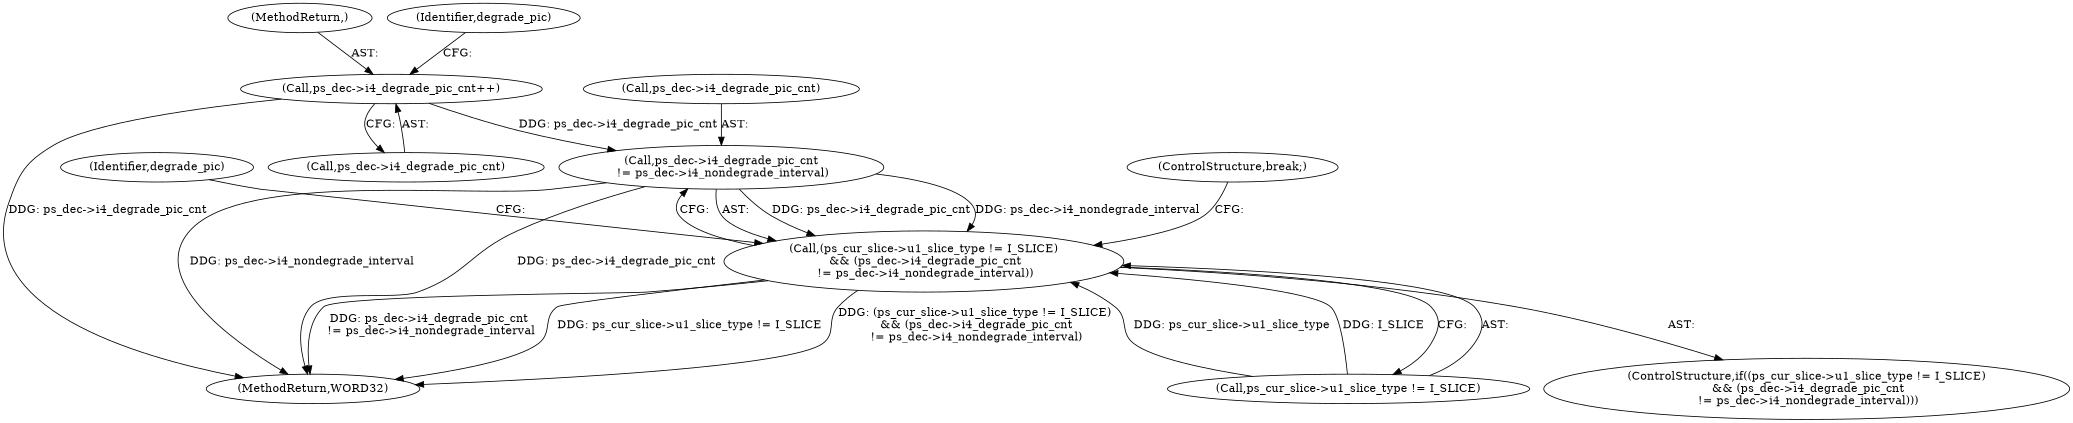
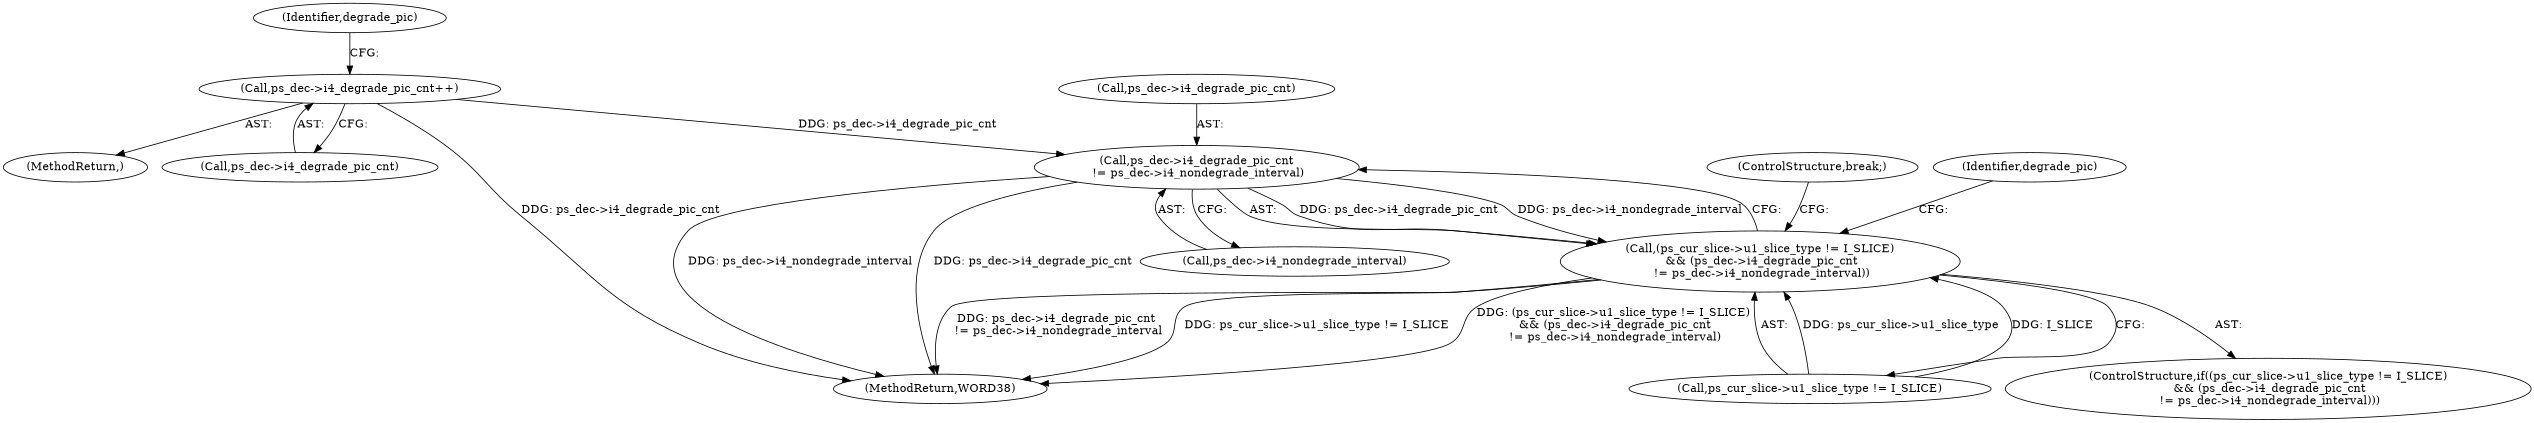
edge "(MethodReturn,)" -> "(Call,ps_dec->i4_degrade_pic_cnt++)": reversed
node "(Call,ps_dec->i4_nondegrade_interval)": added
node "(MethodReturn,WORD32)": label "(MethodReturn,WORD32)" -> "(MethodReturn,WORD38)"
